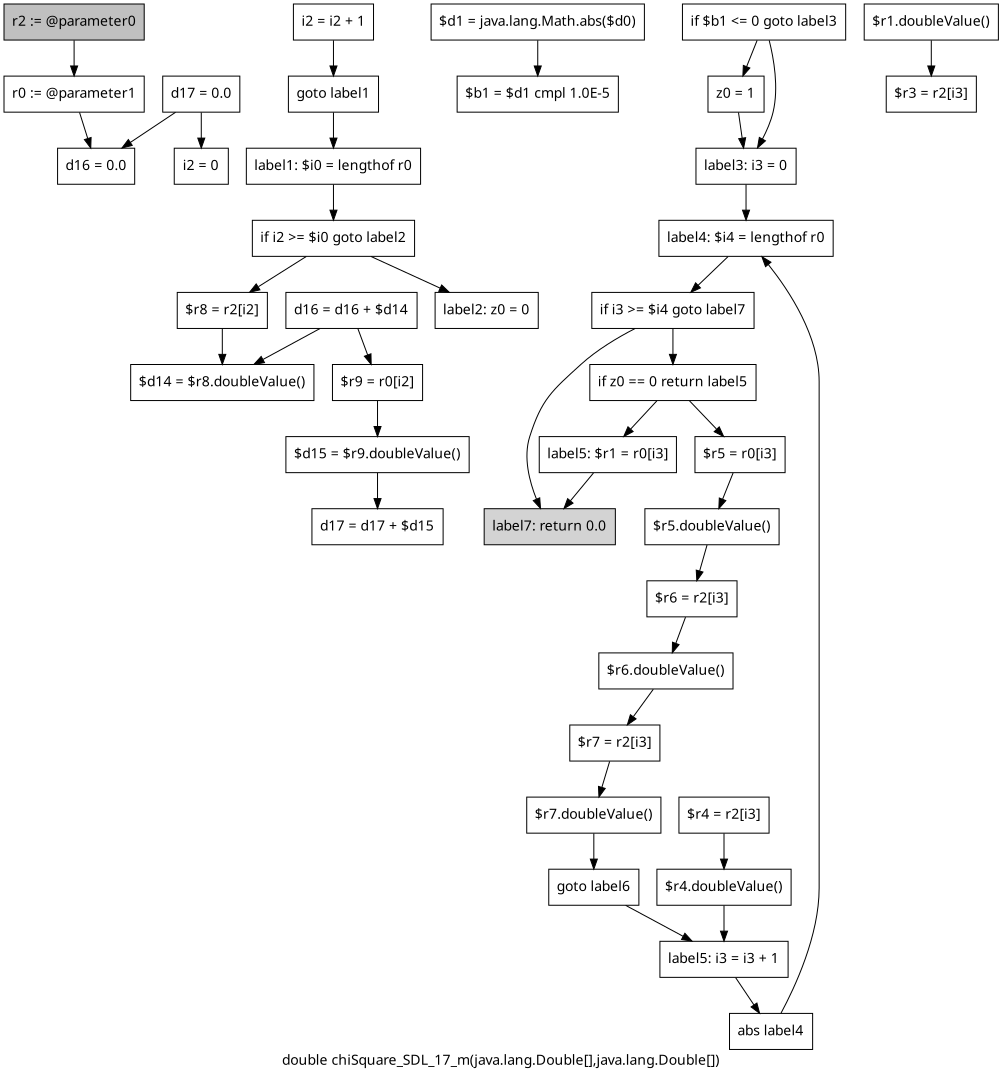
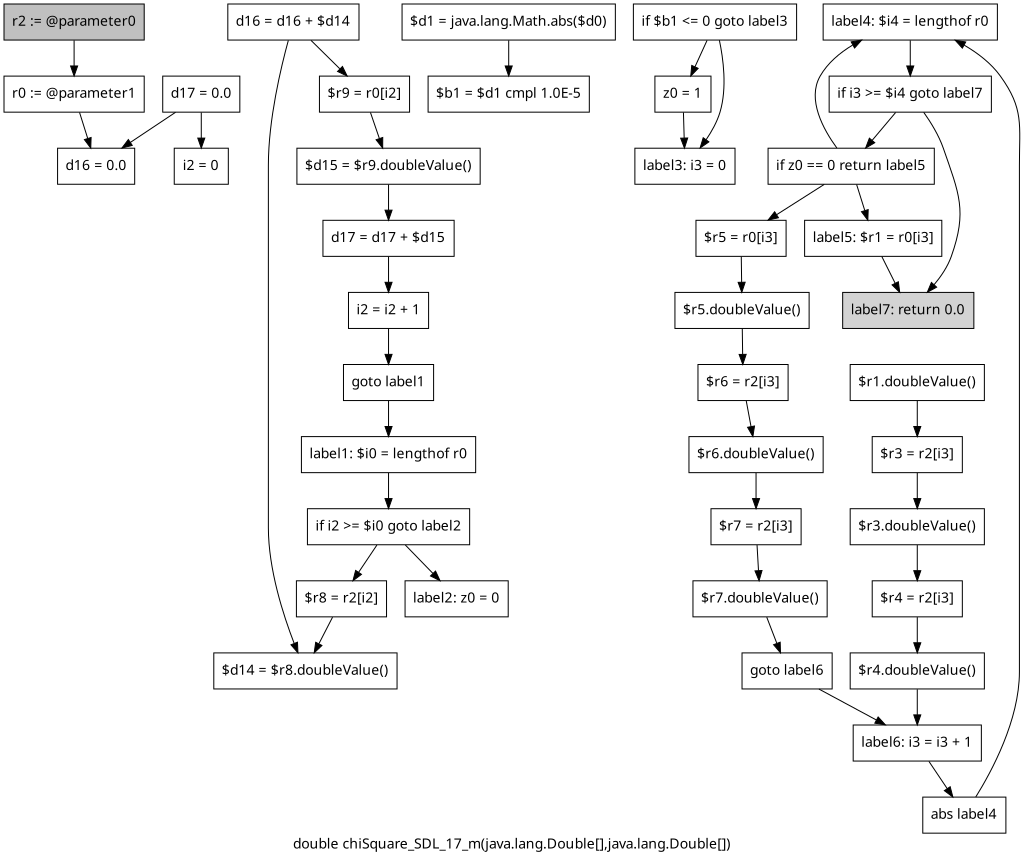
edge "label3: i3 = 0" -> "label4: $i4 = lengthof r0": now "if z0 == 0 return label5" -> "label4: $i4 = lengthof r0"
edge "d17 = d17 + $d15" -> "i2 = i2 + 1": added
node "$r3.doubleValue()": added
node "label5: i3 = i3 + 1": label "label5: i3 = i3 + 1" -> "label6: i3 = i3 + 1"
